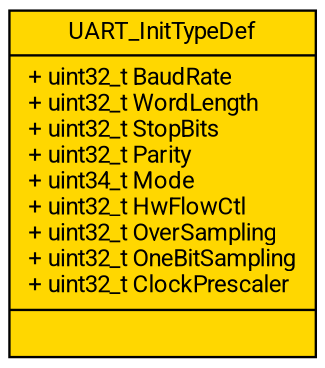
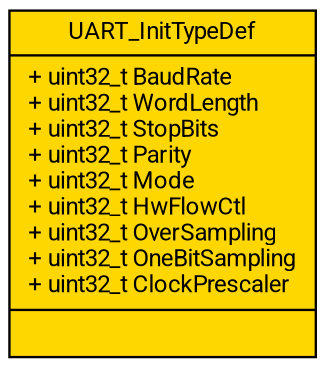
node "UART_InitTypeDef": text "+ uint34_t Mode" -> "+ uint32_t Mode"
